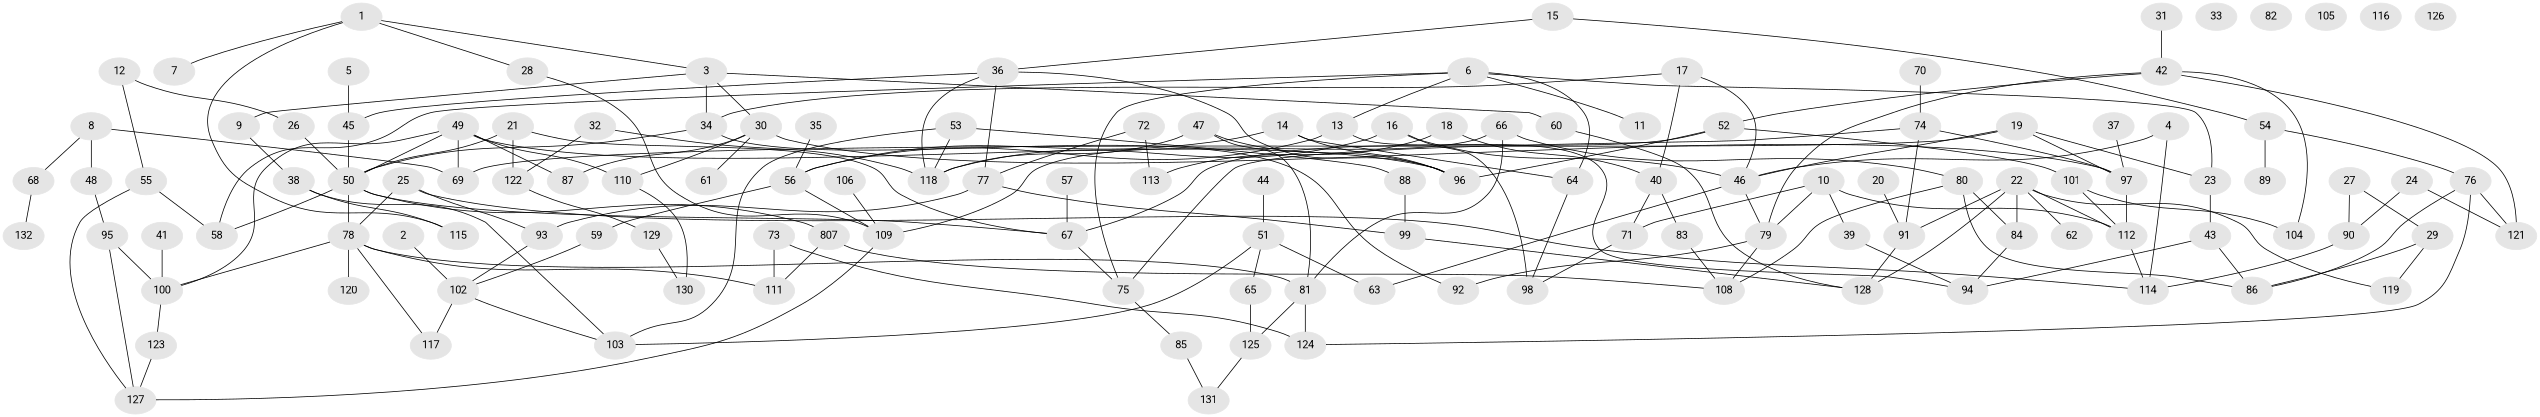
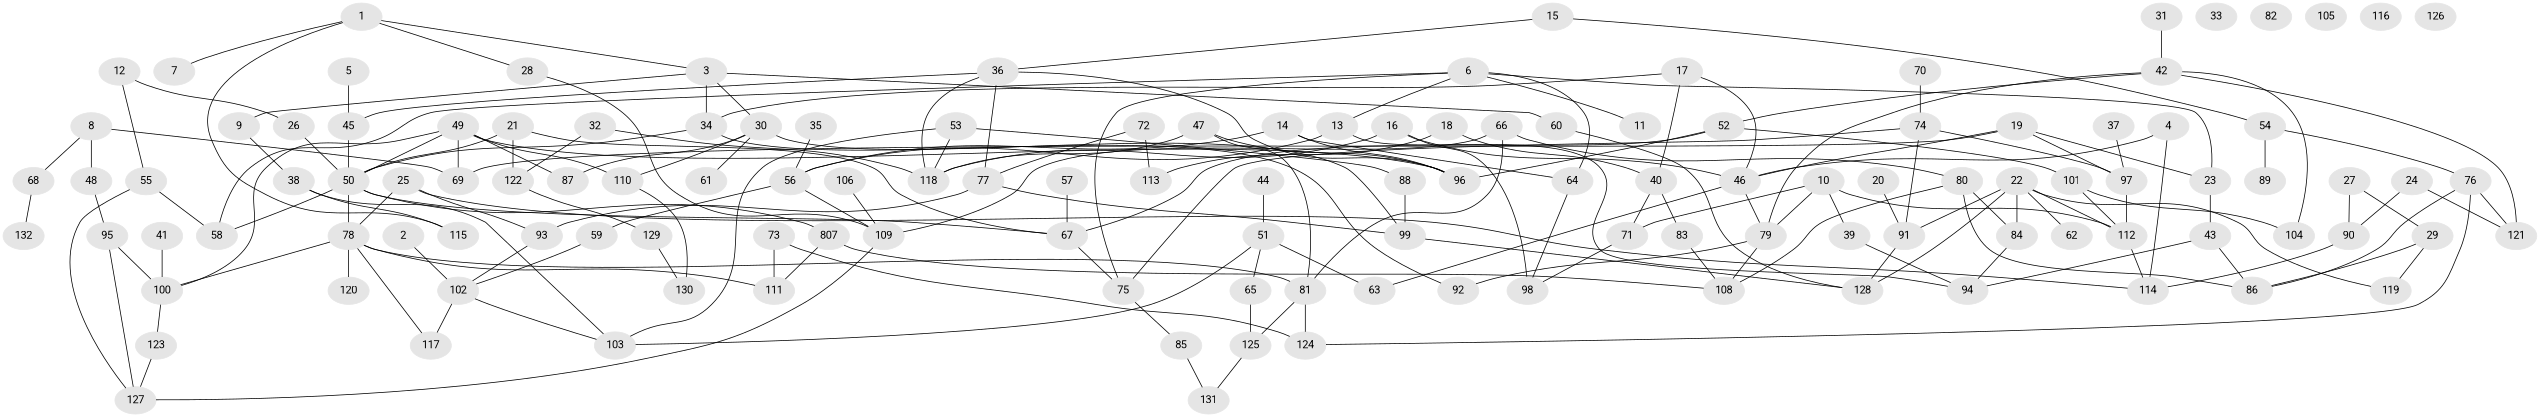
edge "30" -- "97": now "30" -- "99"
